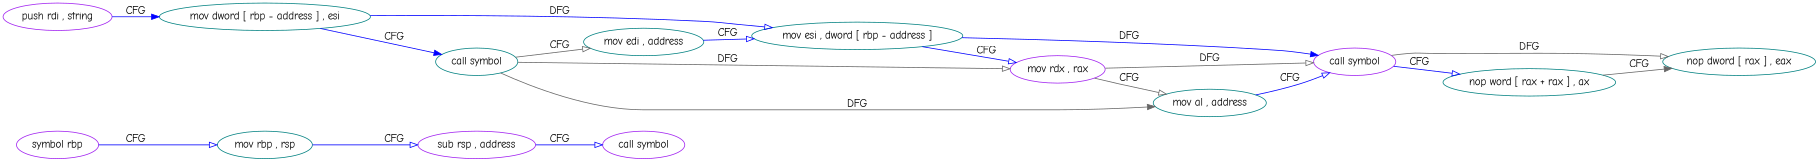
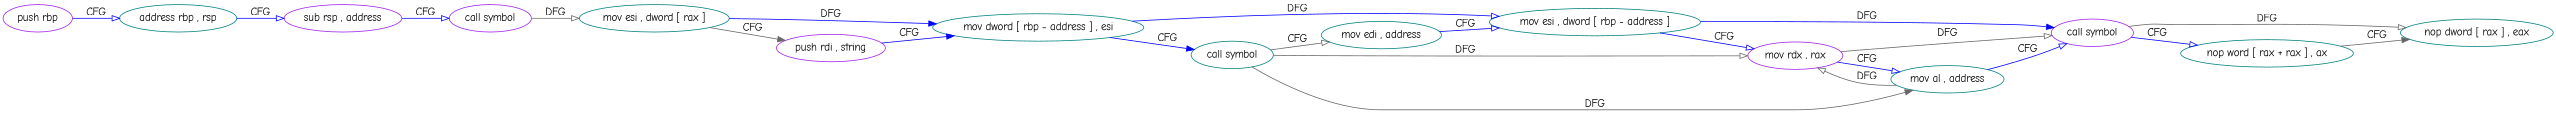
node "mov esi , dword [ rax ]": added
edge "mov al , address" -> "mov rdx , rax": added, label "DFG"
edge "mov rdx , rax" -> "mov al , address": color gray40 -> blue
node "symbol rbp": label "symbol rbp" -> "push rbp"
node "mov rbp , rsp": label "mov rbp , rsp" -> "address rbp , rsp"
